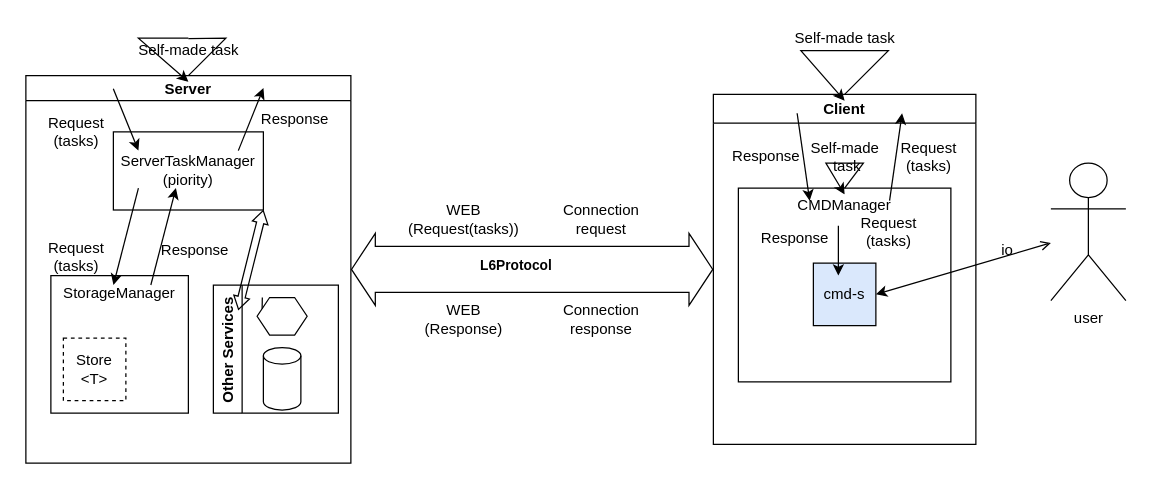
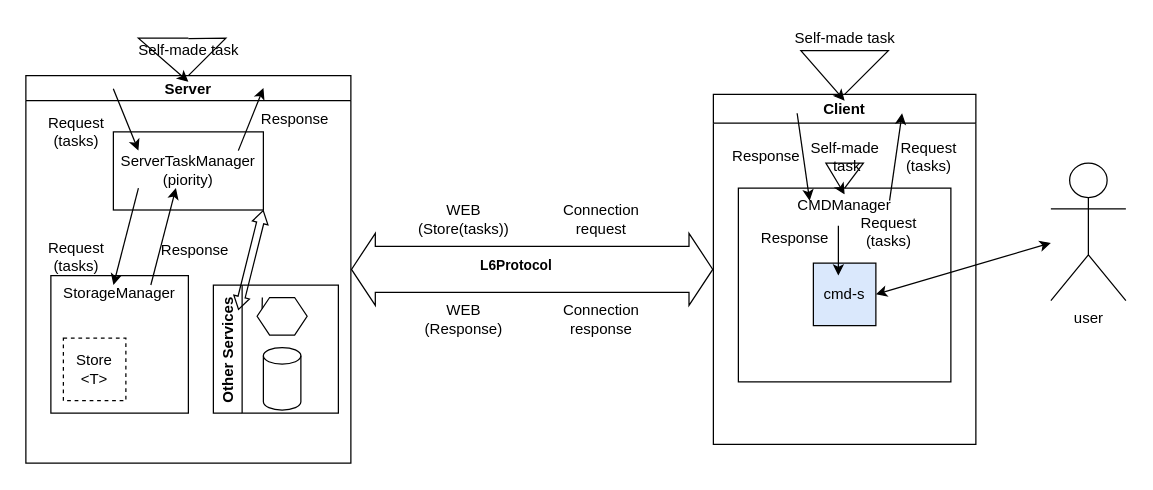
node "WEB (Request(tasks))": label "WEB (Request(tasks))" -> "WEB (Store(tasks))"
edge "user" -- "cmd-s": arrowhead open -> classic
node "io": removed
